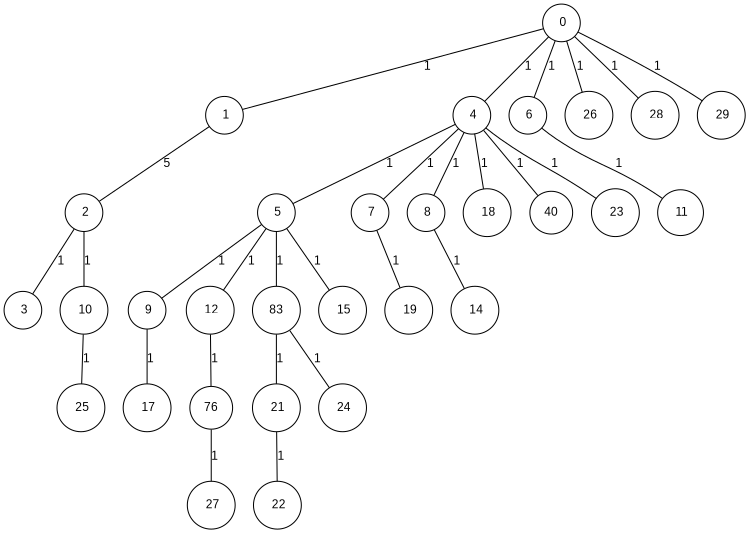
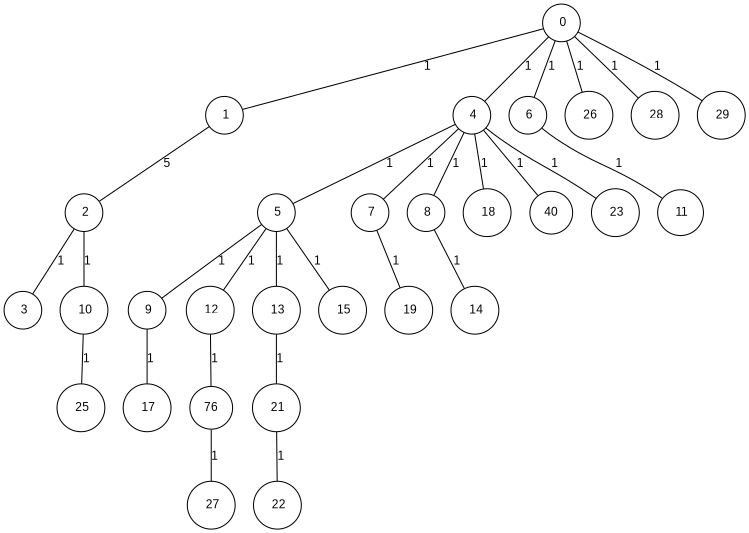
node "83": label "83" -> "13"
node "24": removed
